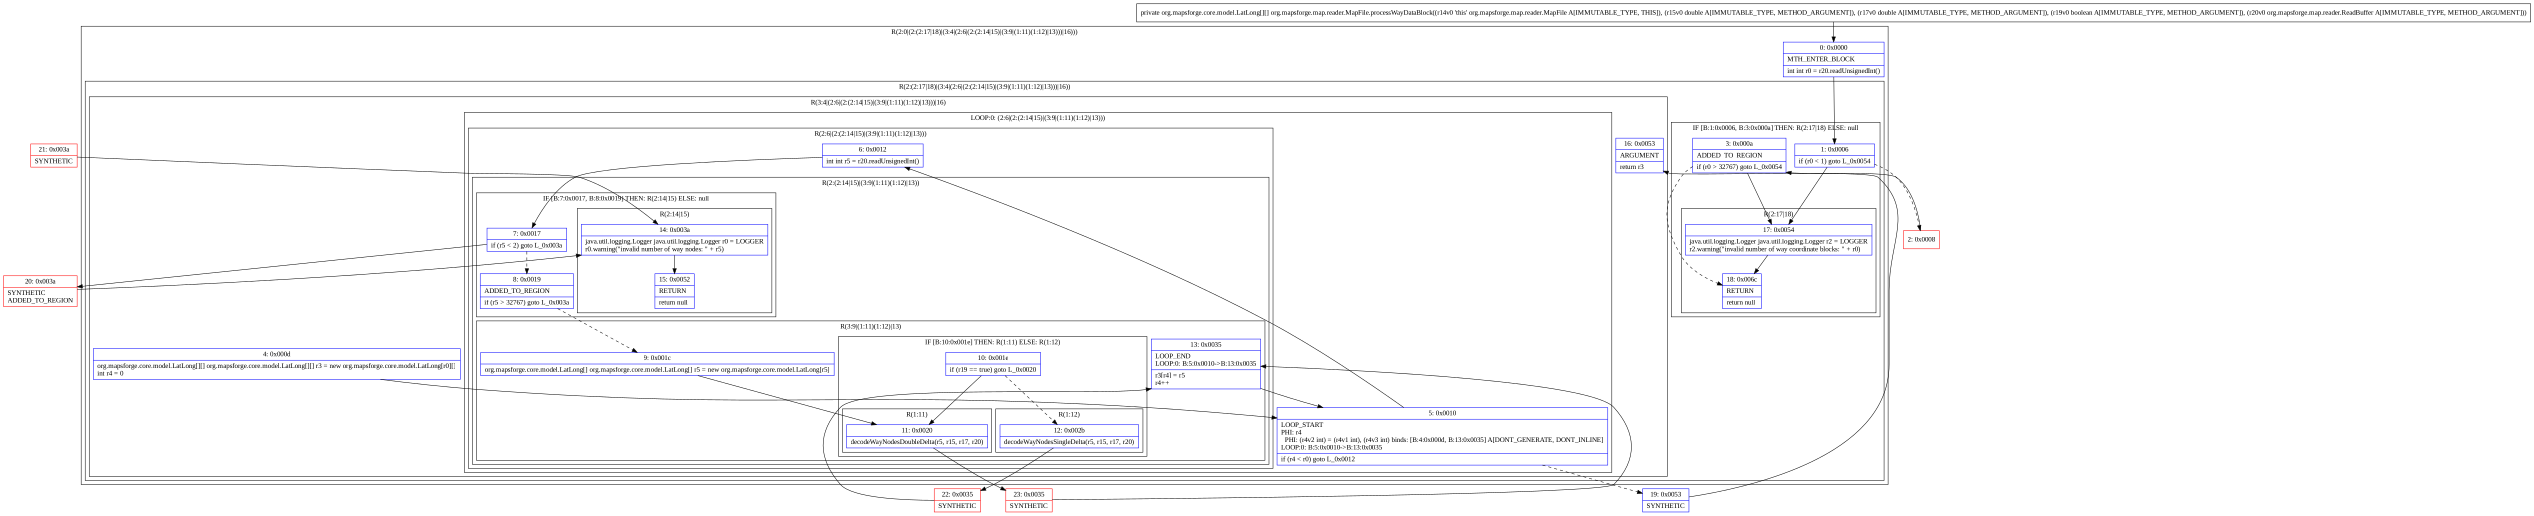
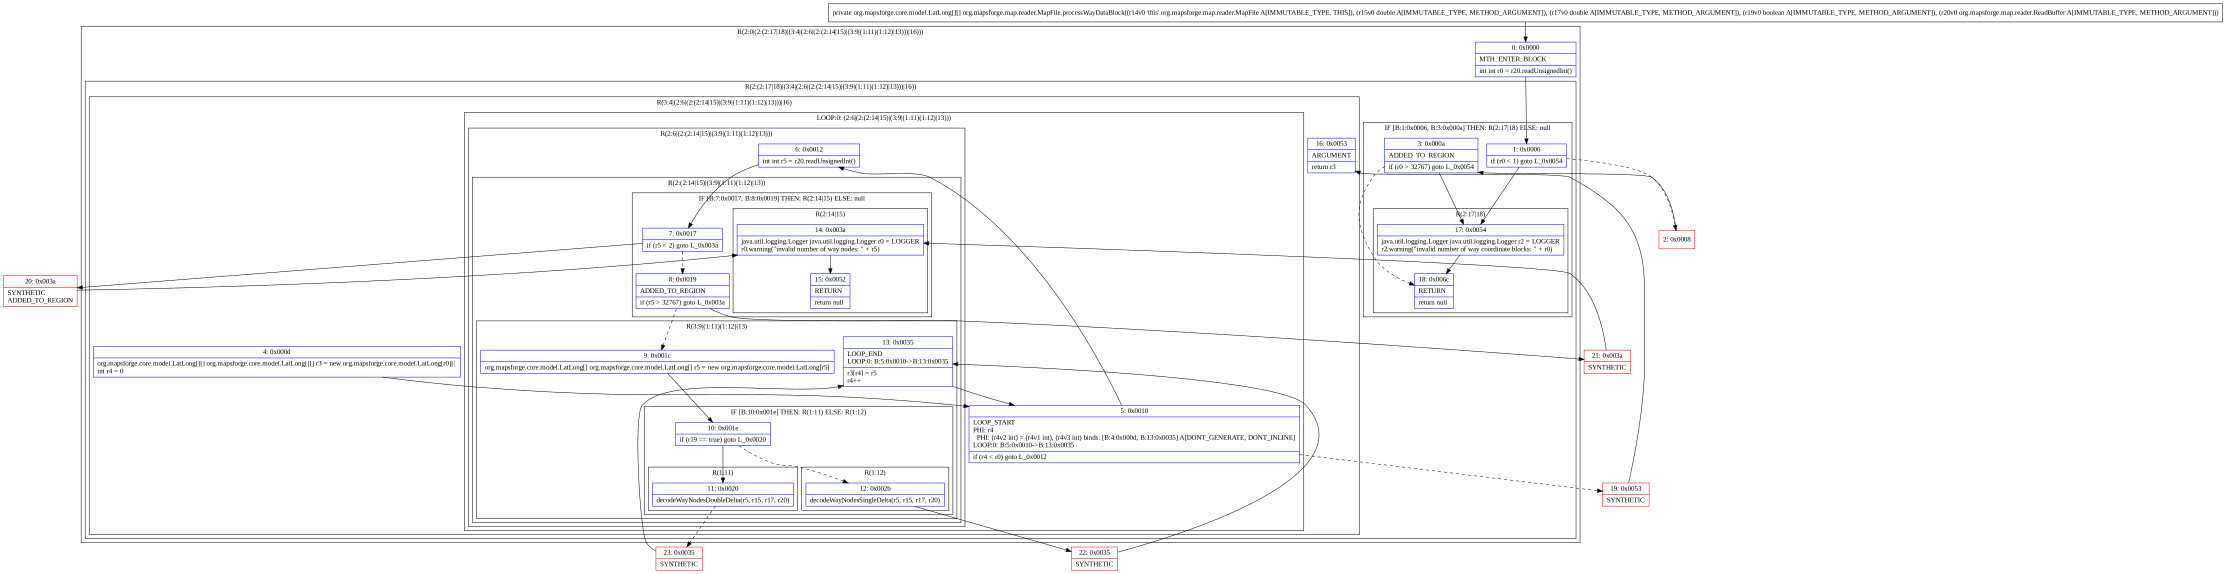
edge "8: 0x0019" -> "21: 0x003a": added
edge "9: 0x001c" -> "11: 0x0020": now "9: 0x001c" -> "10: 0x001e"
edge "11: 0x0020" -> "23: 0x0035": style solid -> dashed
node "19: 0x0053": color blue -> red
